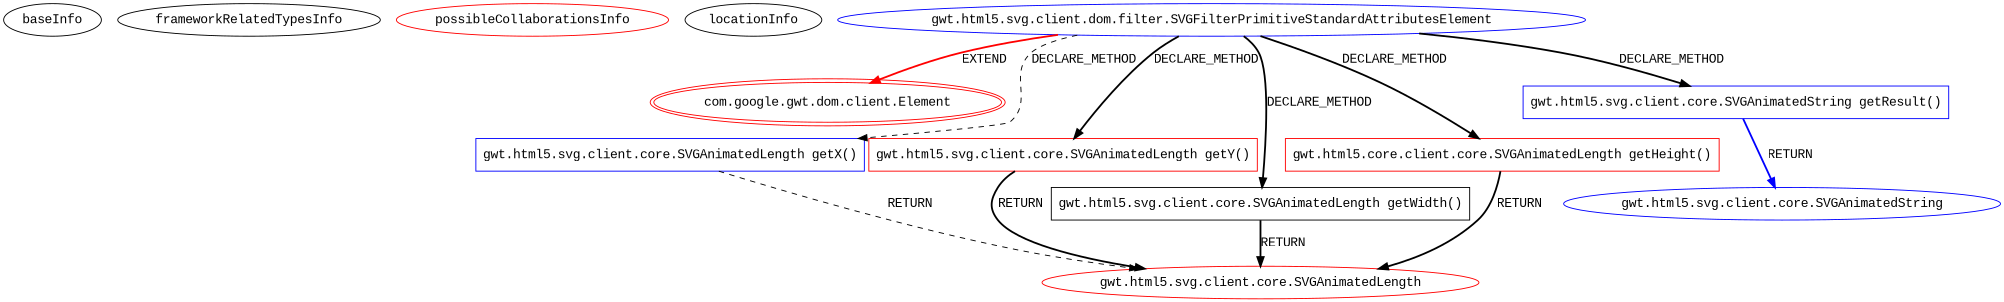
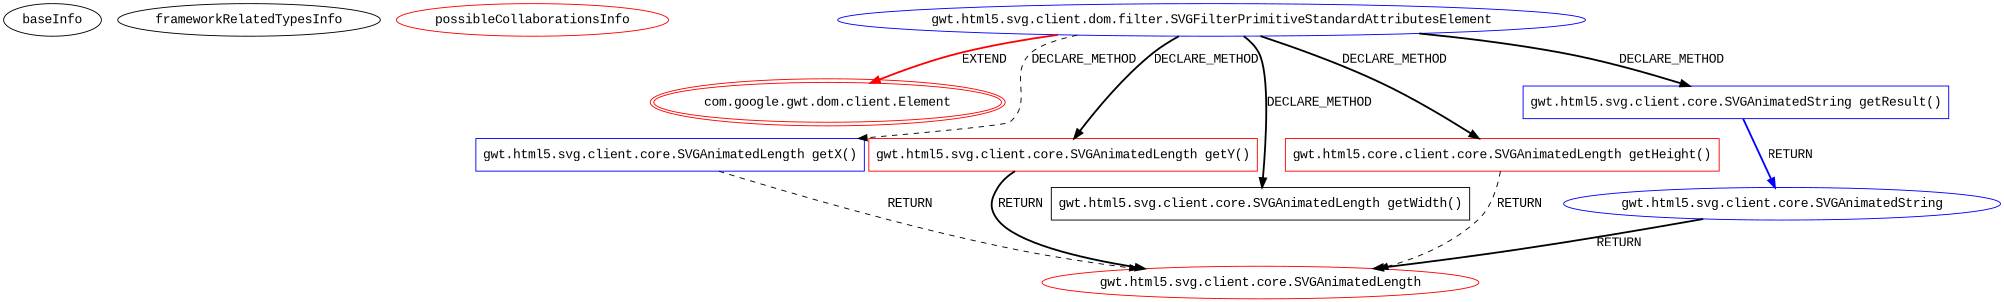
node "locationInfo": removed
edge "gwt.html5.core.client.core.SVGAnimatedLength getHeight()" -> "gwt.html5.svg.client.core.SVGAnimatedLength": style bold -> dashed
edge "gwt.html5.svg.client.core.SVGAnimatedLength getWidth()" -> "gwt.html5.svg.client.core.SVGAnimatedLength": now "gwt.html5.svg.client.core.SVGAnimatedString" -> "gwt.html5.svg.client.core.SVGAnimatedLength"
